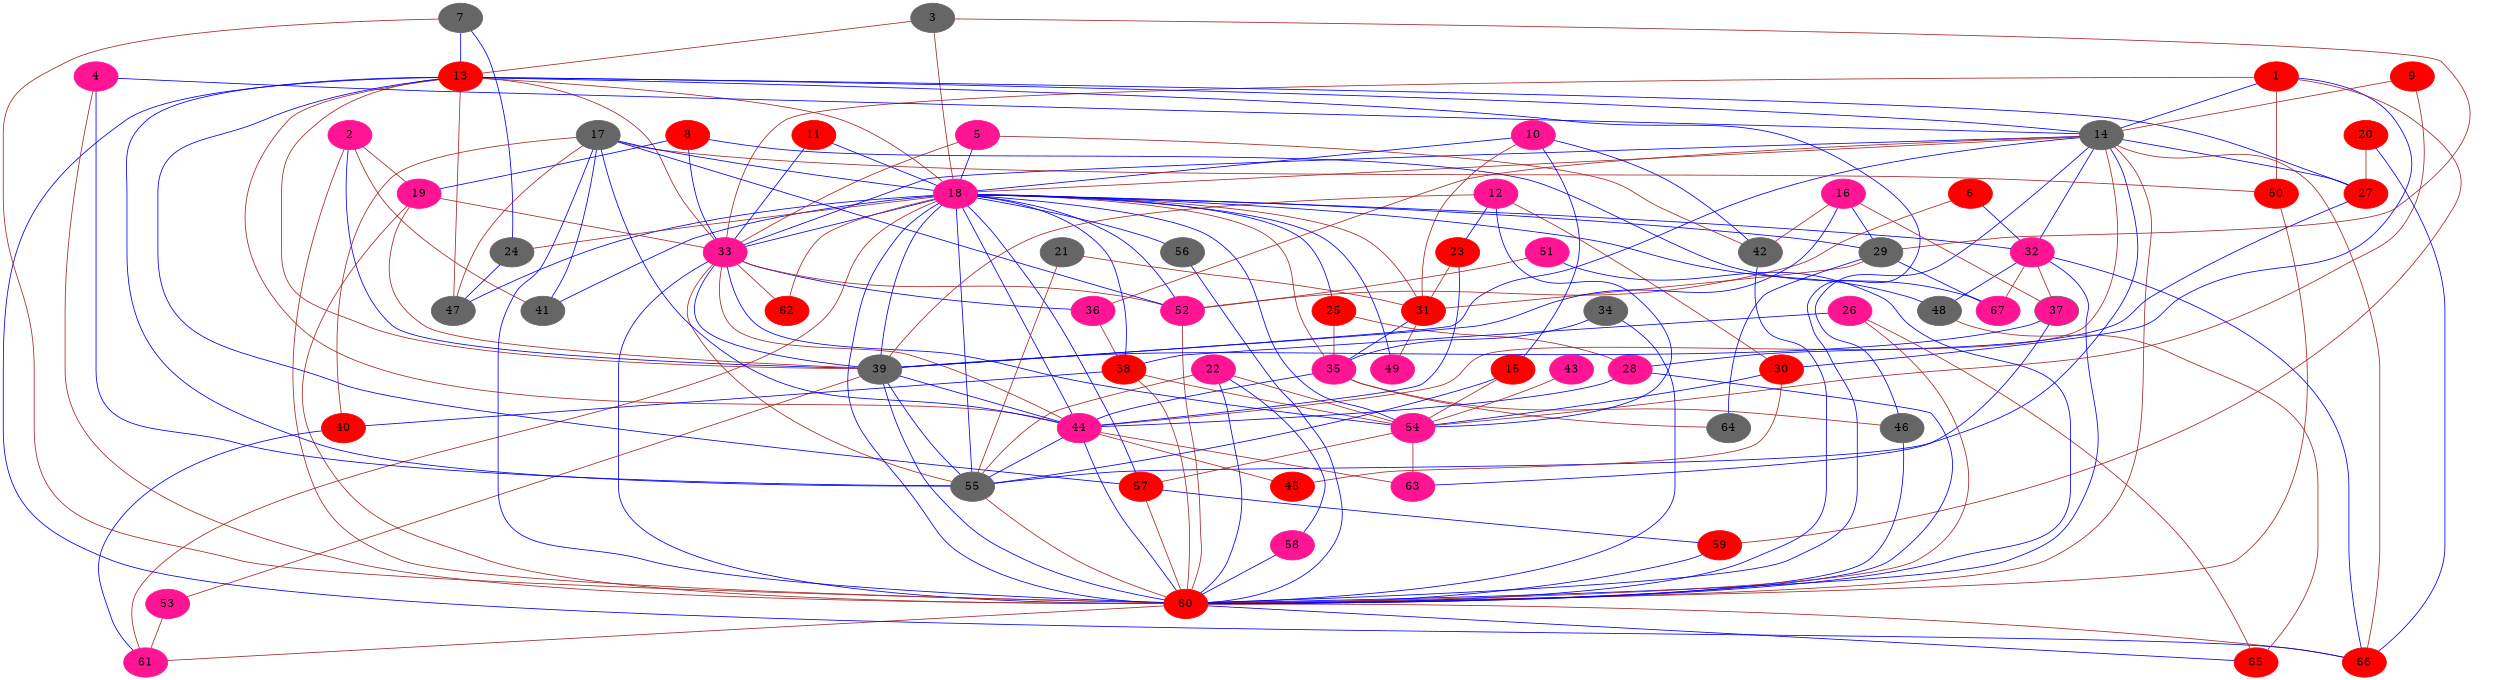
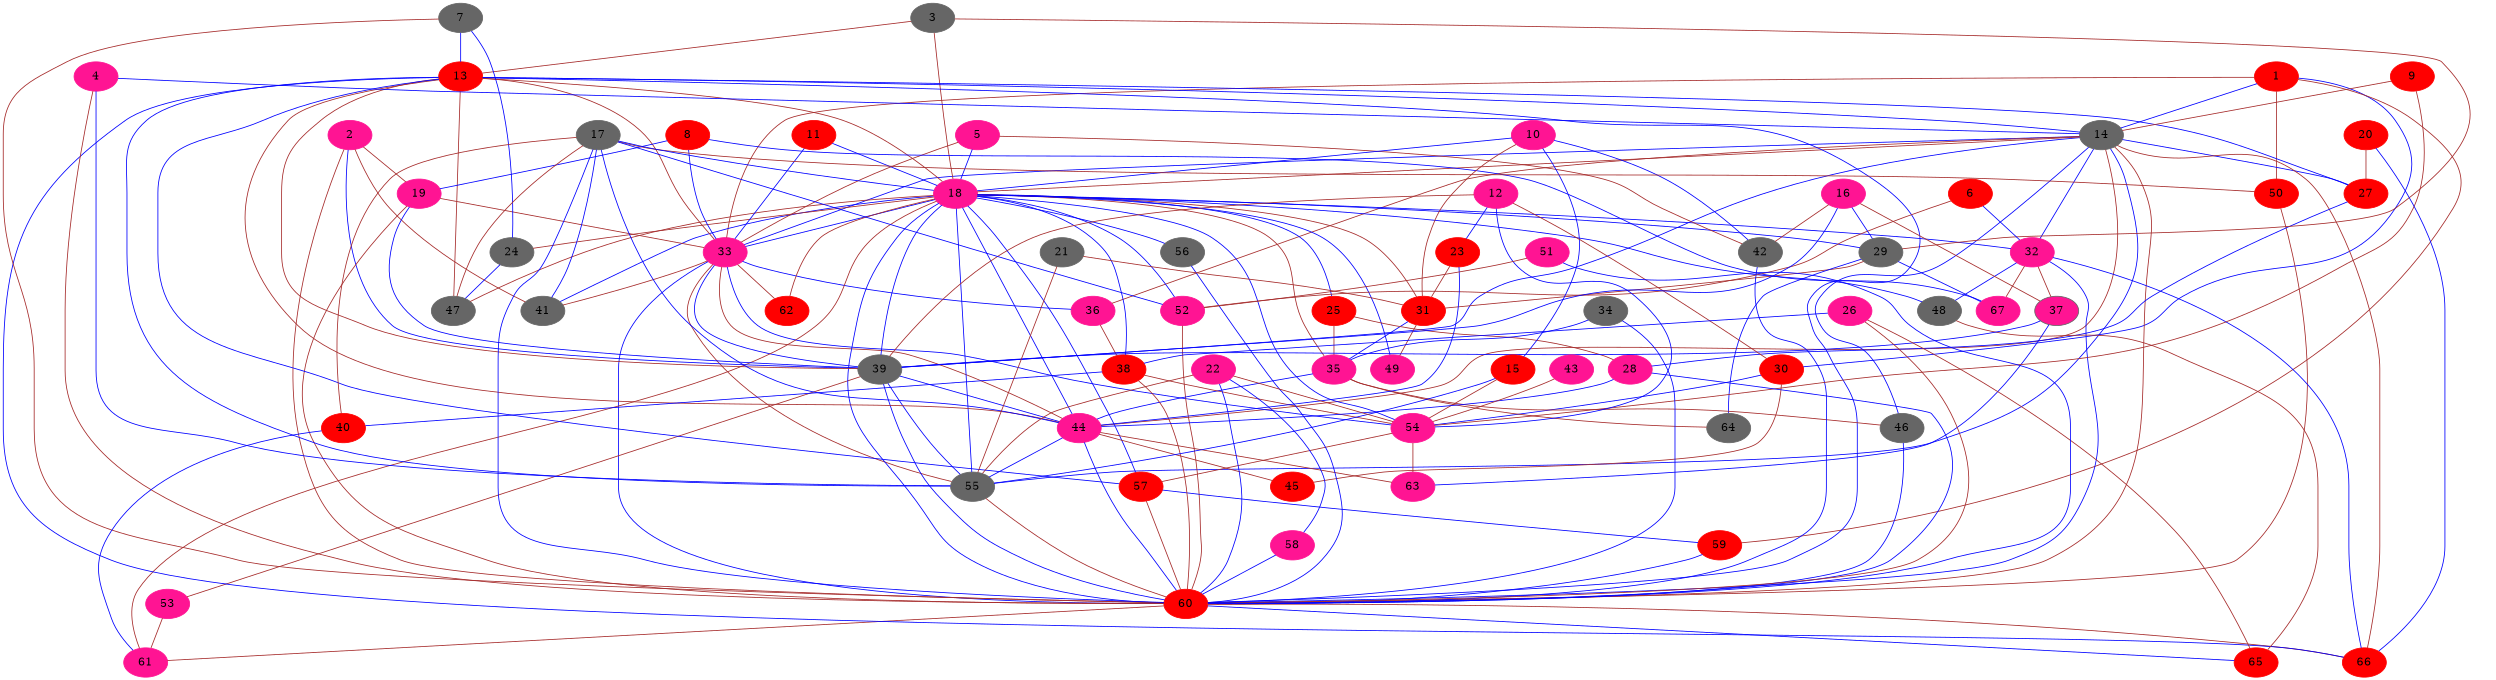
edge "18" -- "47": color blue -> brown
edge "33" -- "52": now "33" -- "41"
edge "19" -- "39": color brown -> blue
